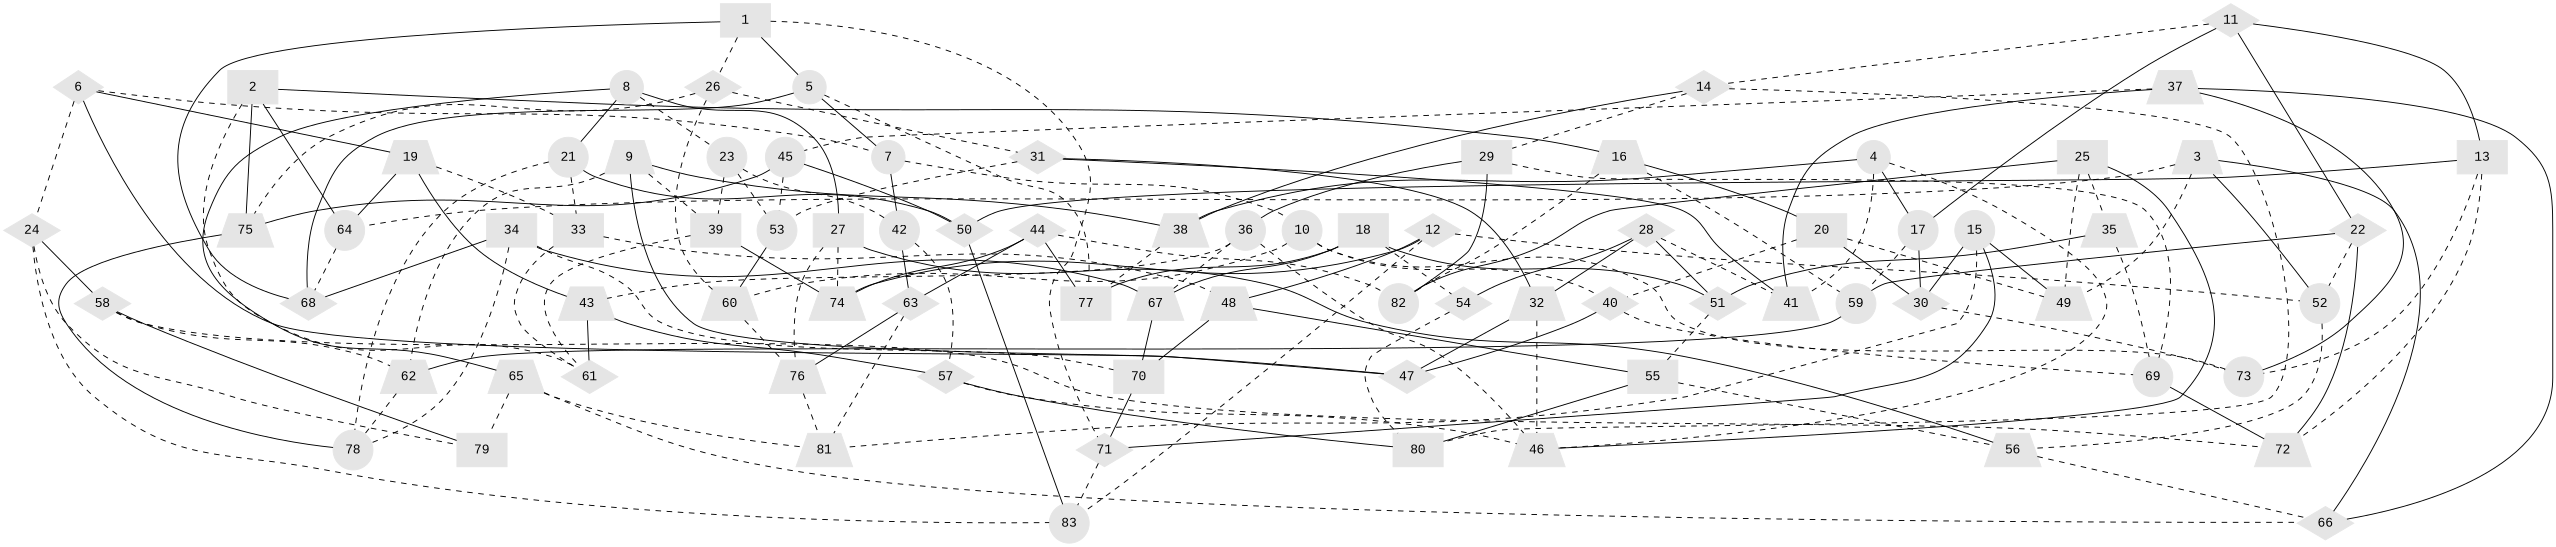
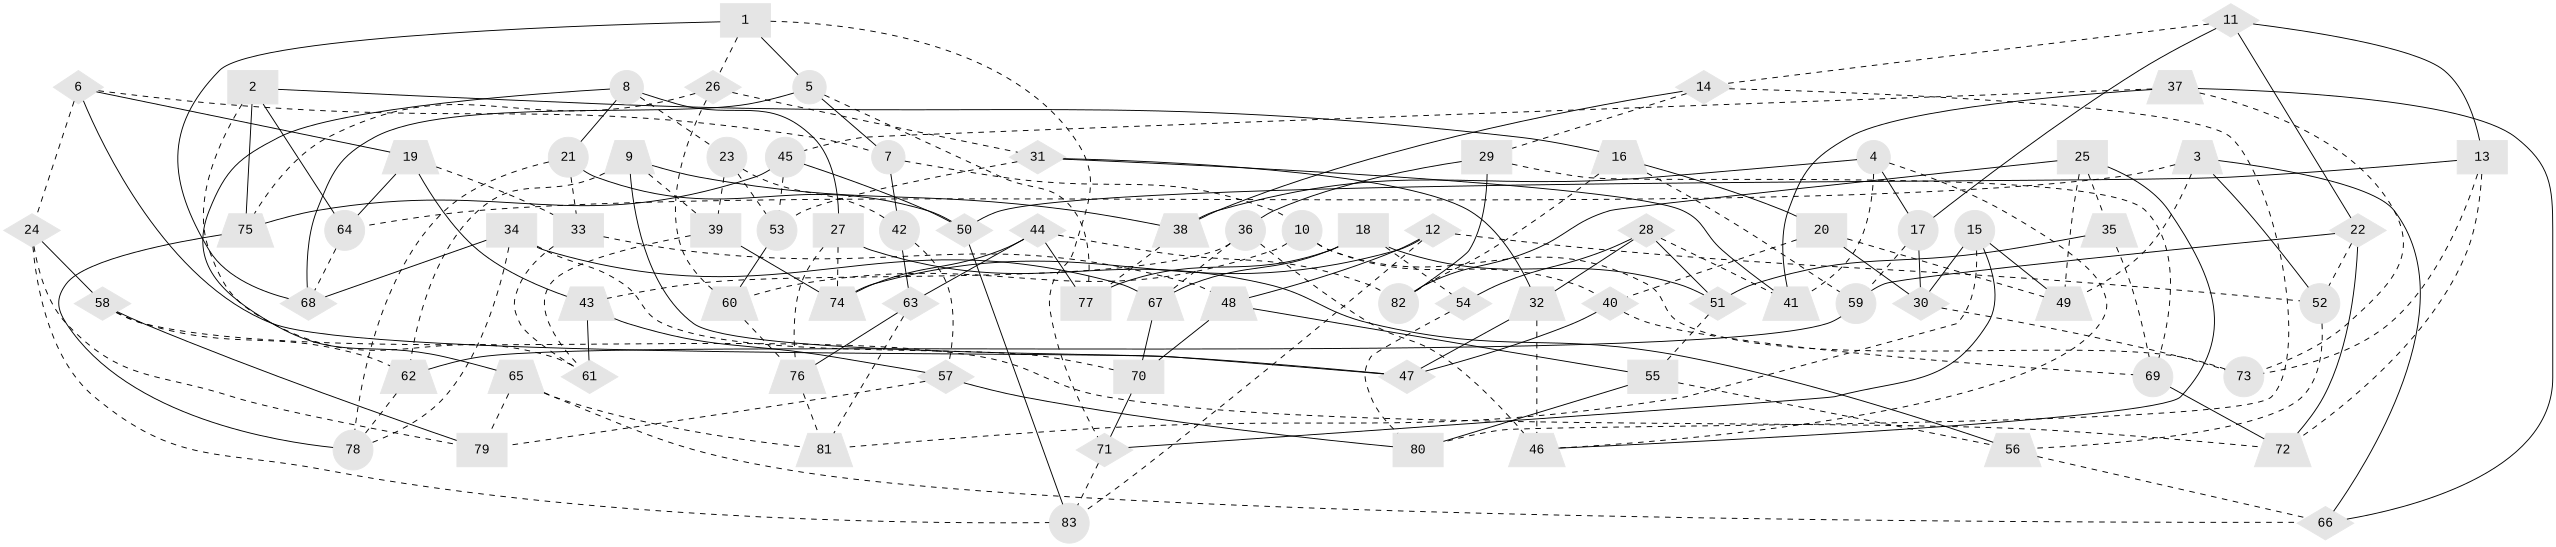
edge "37" -- "73": style solid -> dashed
edge "57" -- "46": now "57" -- "79"
